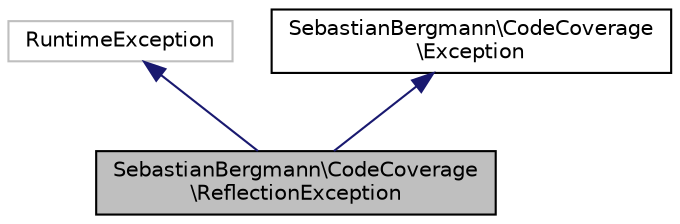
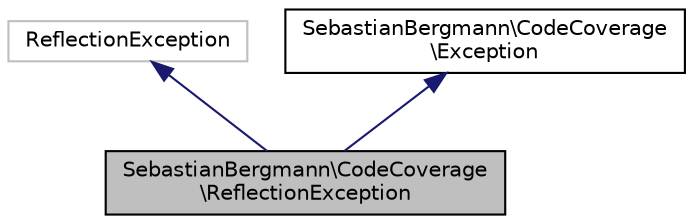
node "RuntimeException": label "RuntimeException" -> "ReflectionException"
